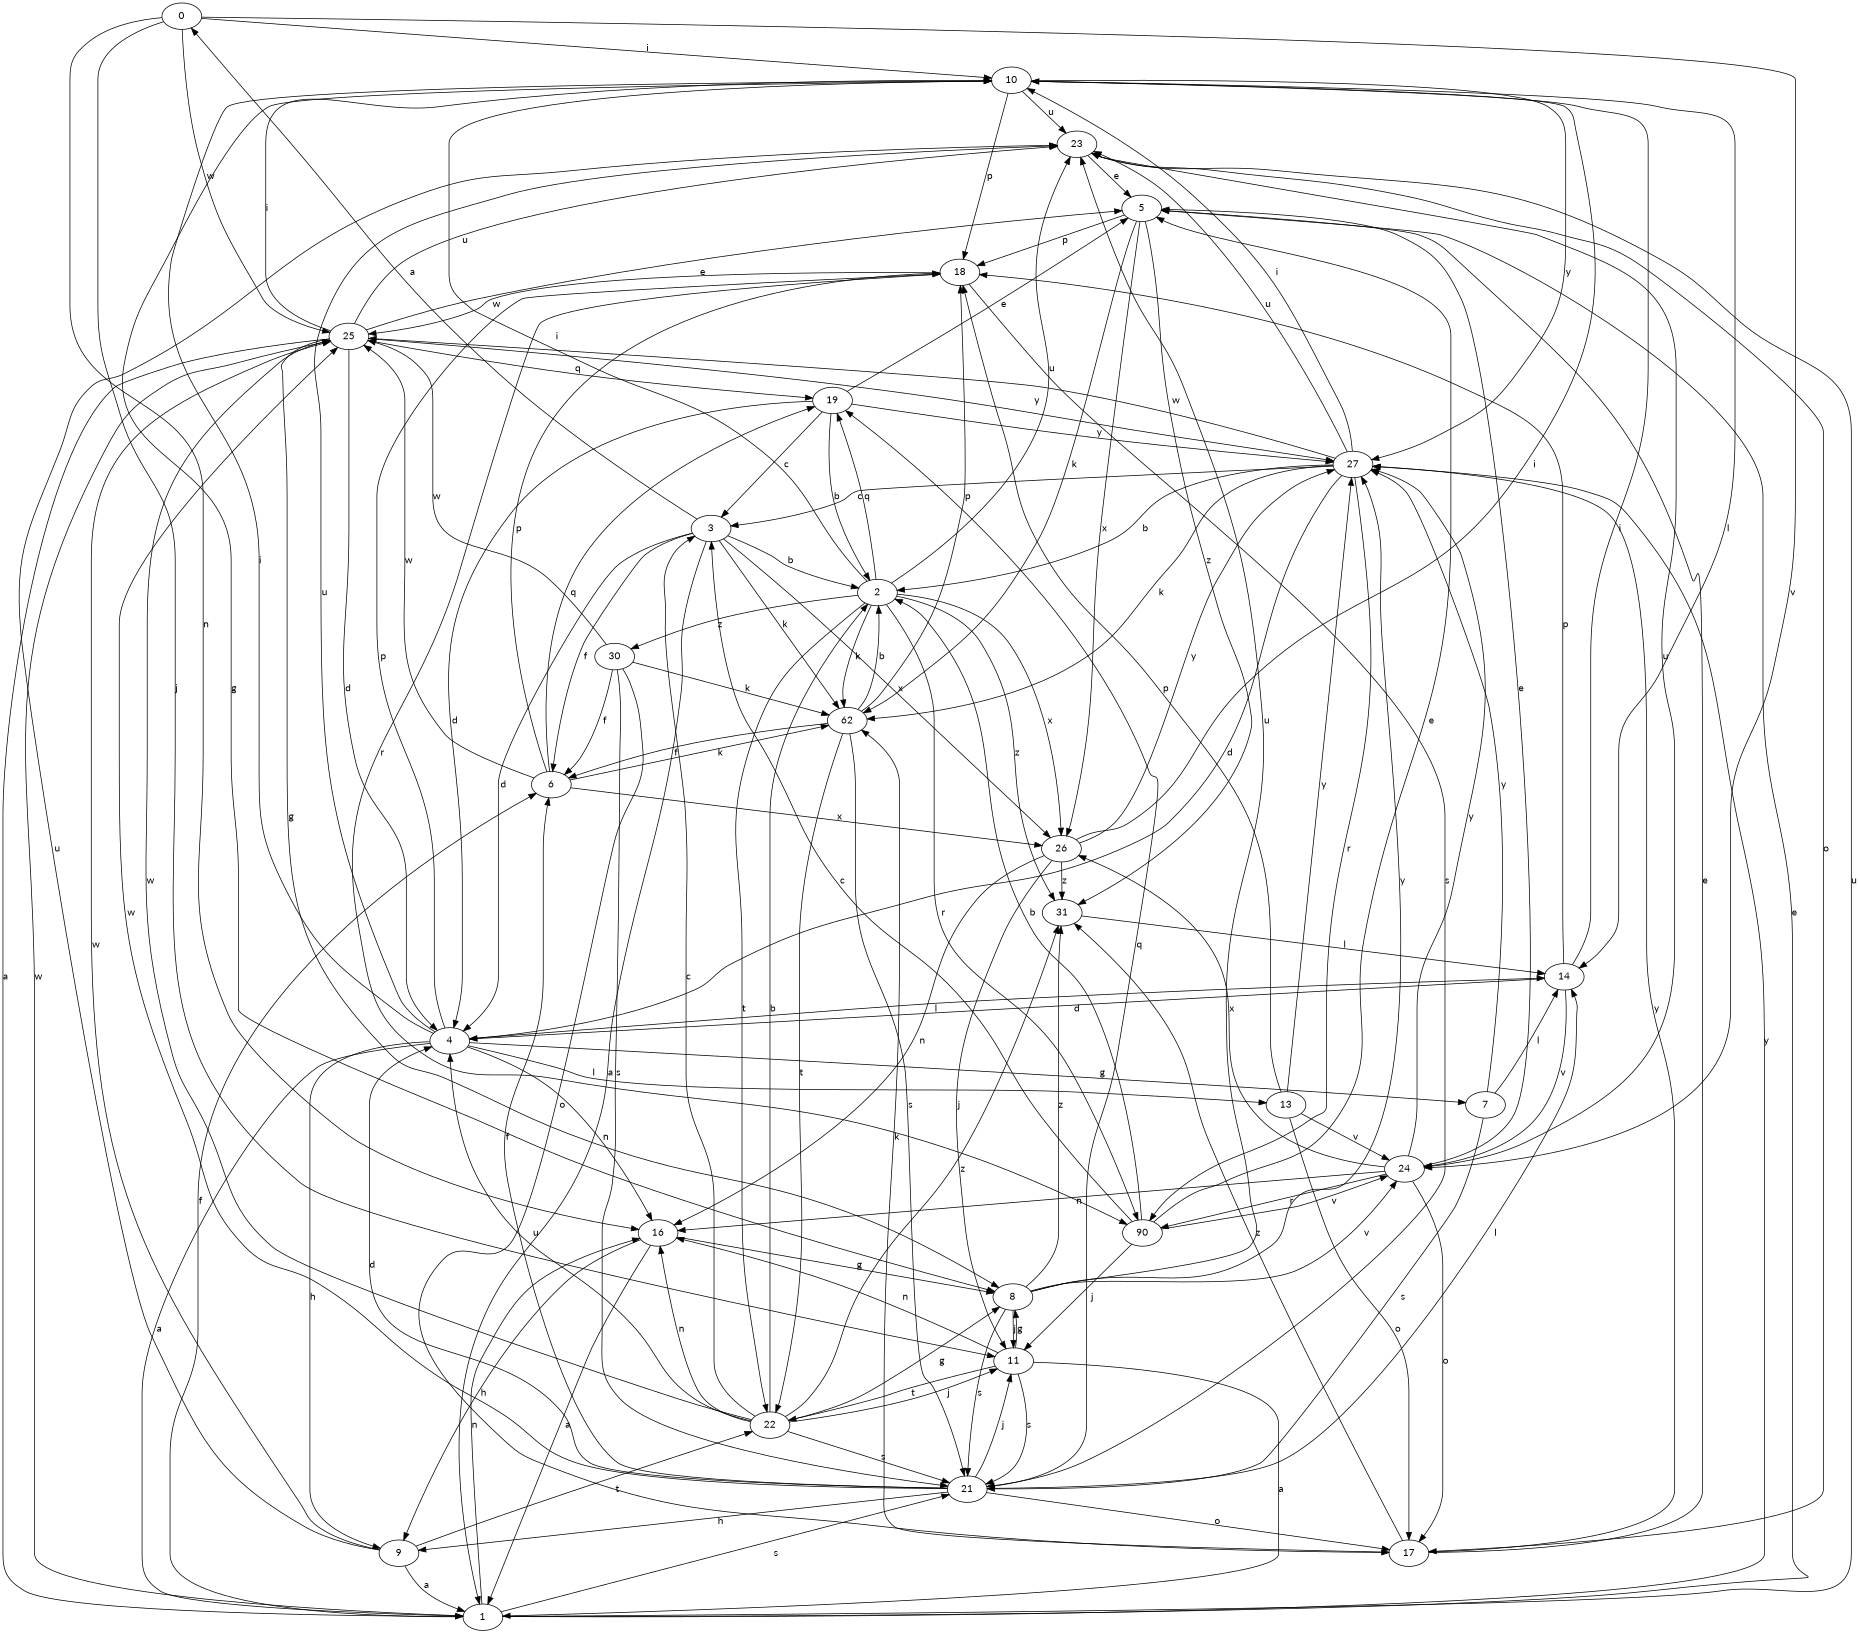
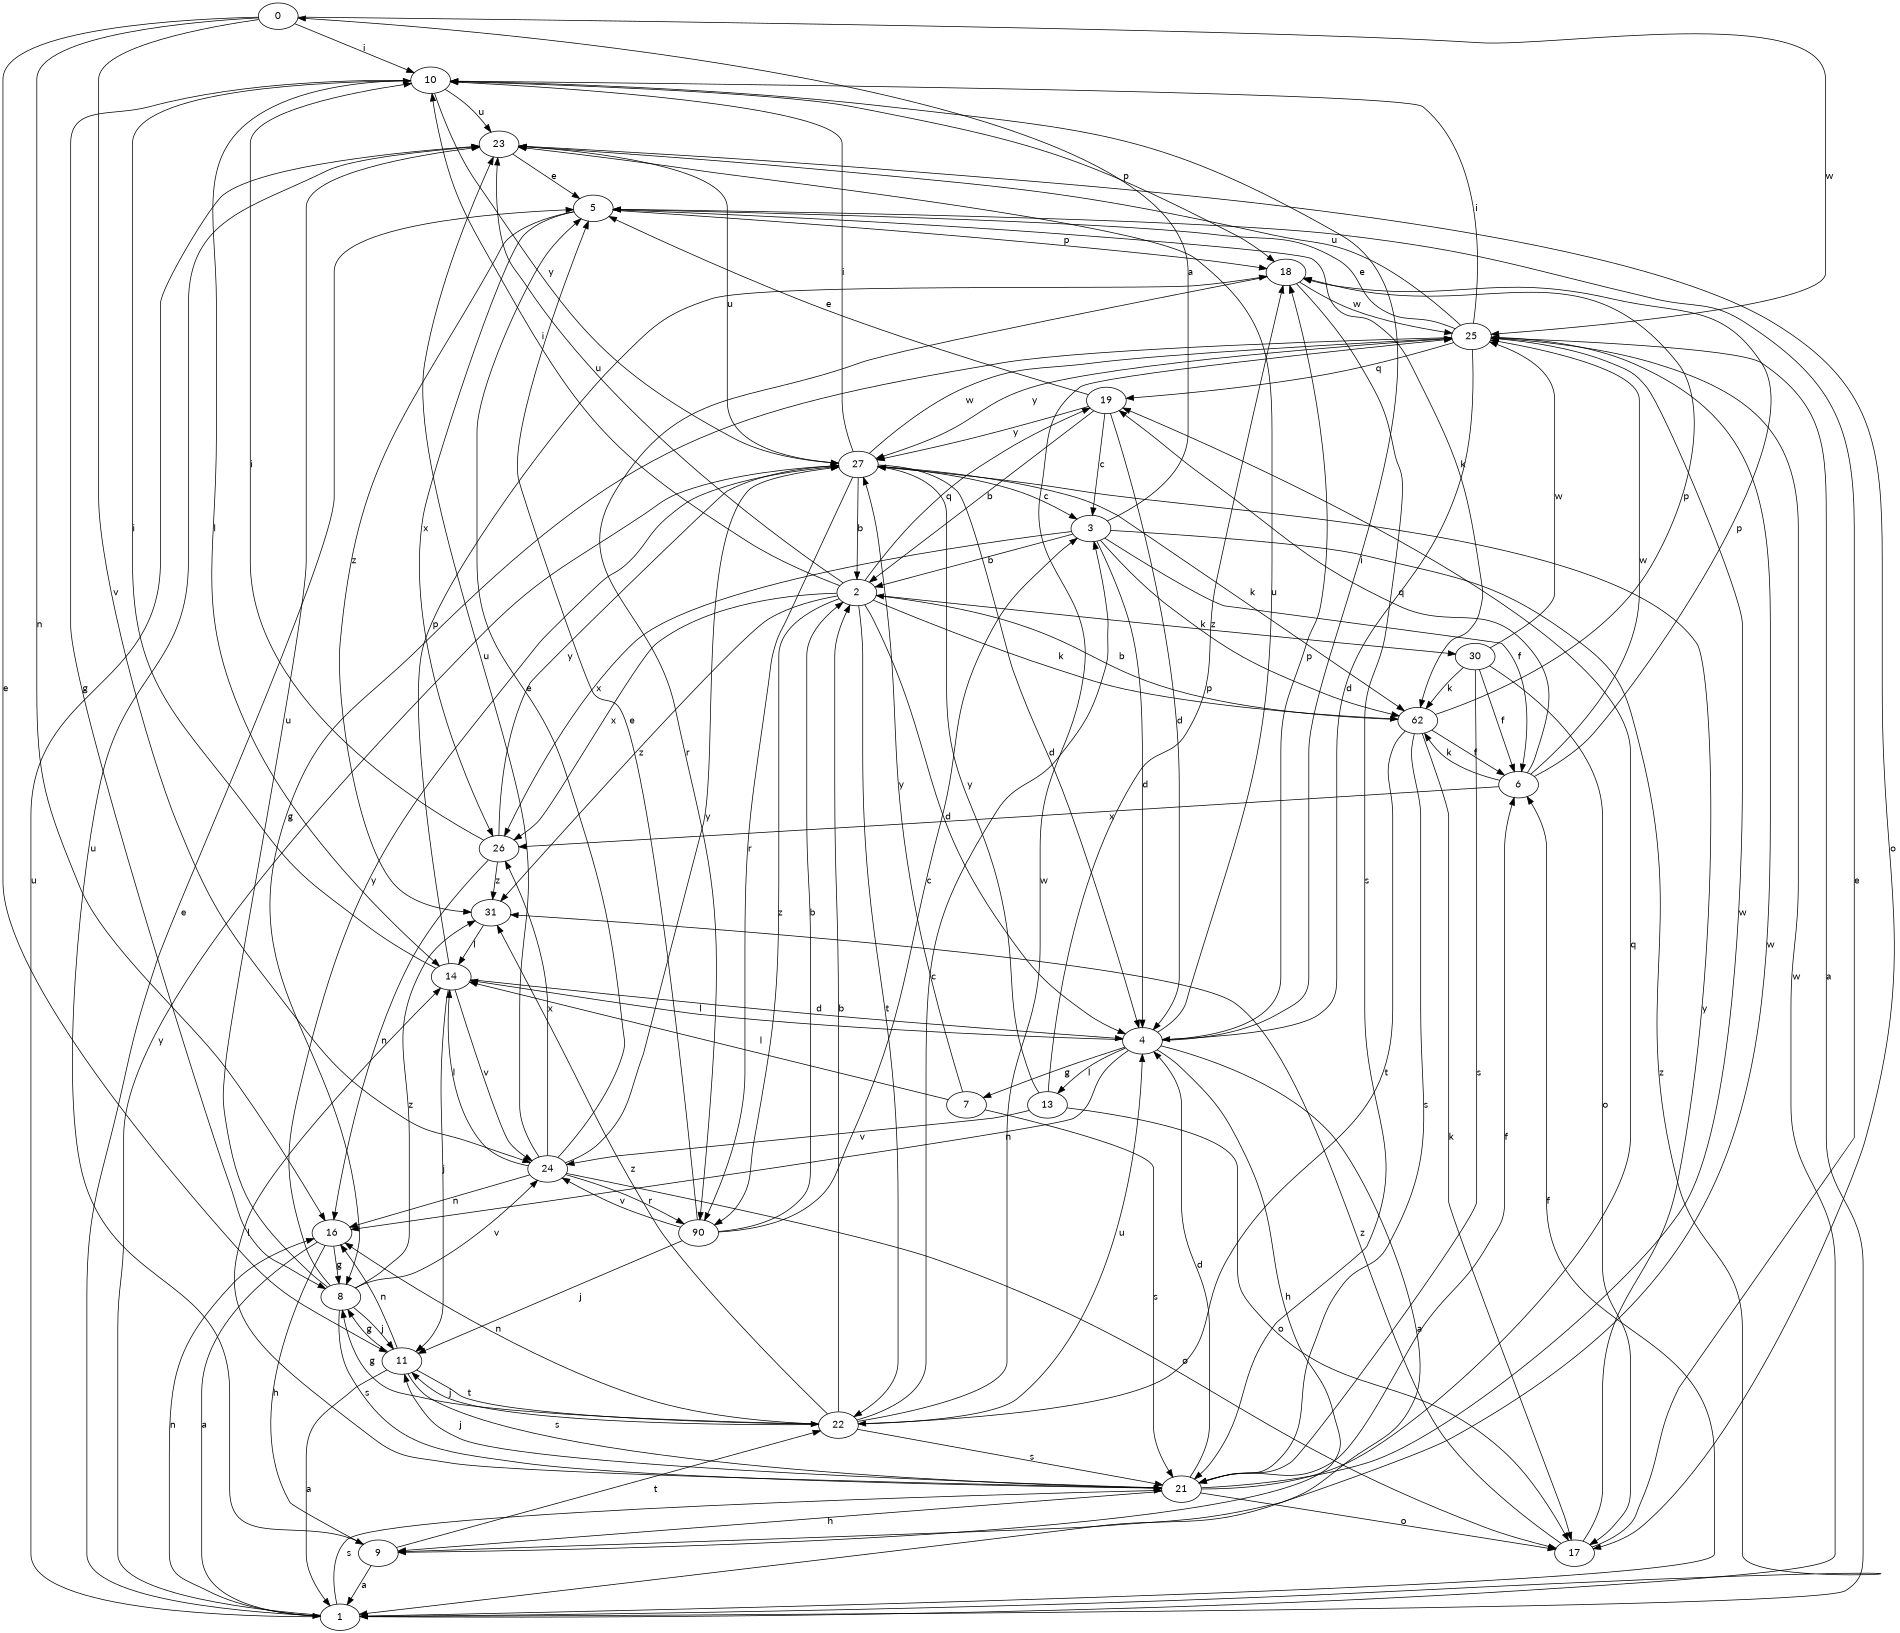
edge "0" -> "11": label "j" -> "e"
edge "2" -> "4": added, label "d"
edge "2" -> "90": label "r" -> "z"
edge "3" -> "1": label "a" -> "z"
edge "26" -> "11": now "14" -> "11"
edge "24" -> "14": added, label "l"
edge "17" -> "62": reversed
